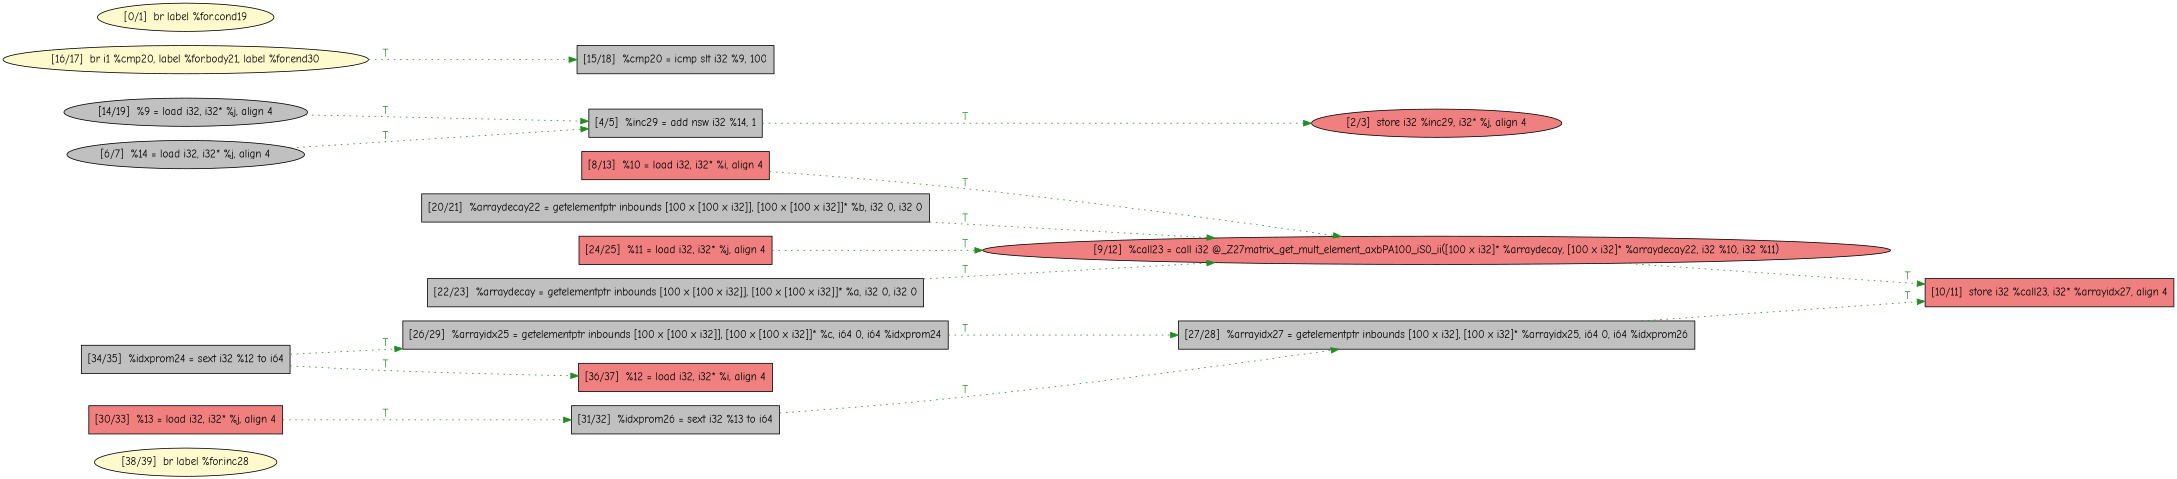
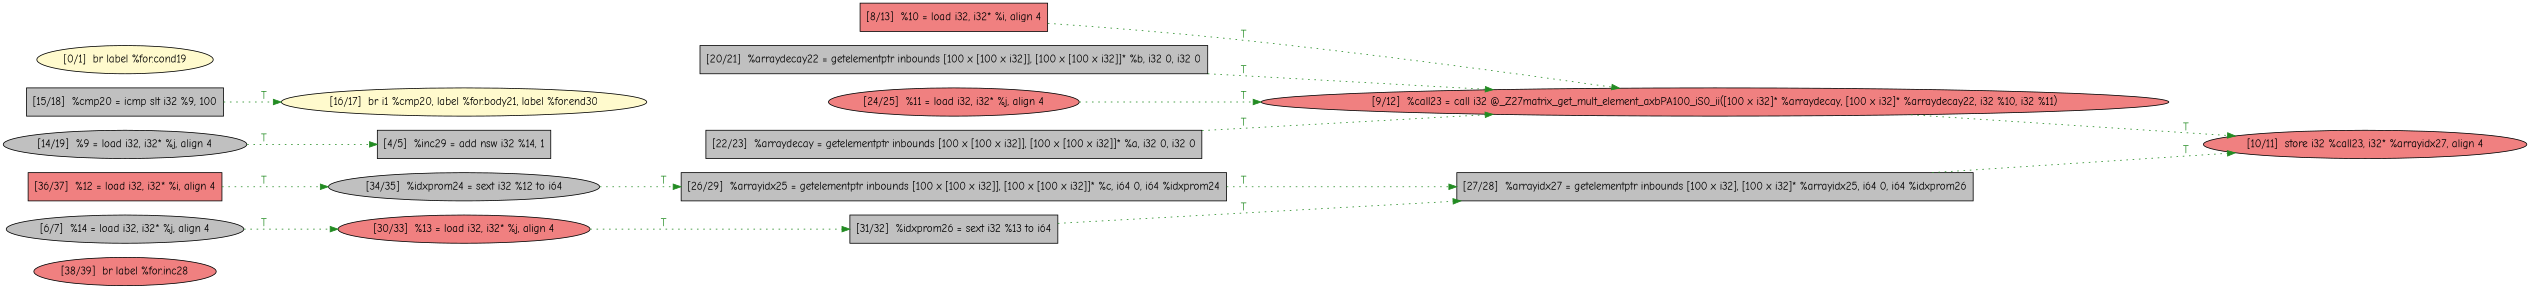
edge "[16/17]  br i1 %cmp20, label %for.body21, label %for.end30" -> "[15/18]  %cmp20 = icmp slt i32 %9, 100": reversed
node "[2/3]  store i32 %inc29, i32* %j, align 4": removed
edge "[6/7]  %14 = load i32, i32* %j, align 4" -> "[4/5]  %inc29 = add nsw i32 %14, 1": now "[6/7]  %14 = load i32, i32* %j, align 4" -> "[30/33]  %13 = load i32, i32* %j, align 4"
node "[24/25]  %11 = load i32, i32* %j, align 4": shape box -> ellipse
node "[10/11]  store i32 %call23, i32* %arrayidx27, align 4": shape box -> ellipse
node "[34/35]  %idxprom24 = sext i32 %12 to i64": shape box -> ellipse
edge "[34/35]  %idxprom24 = sext i32 %12 to i64" -> "[36/37]  %12 = load i32, i32* %i, align 4": reversed
node "[30/33]  %13 = load i32, i32* %j, align 4": shape box -> ellipse
node "[38/39]  br label %for.inc28": fillcolor lemonchiffon -> lightcoral
